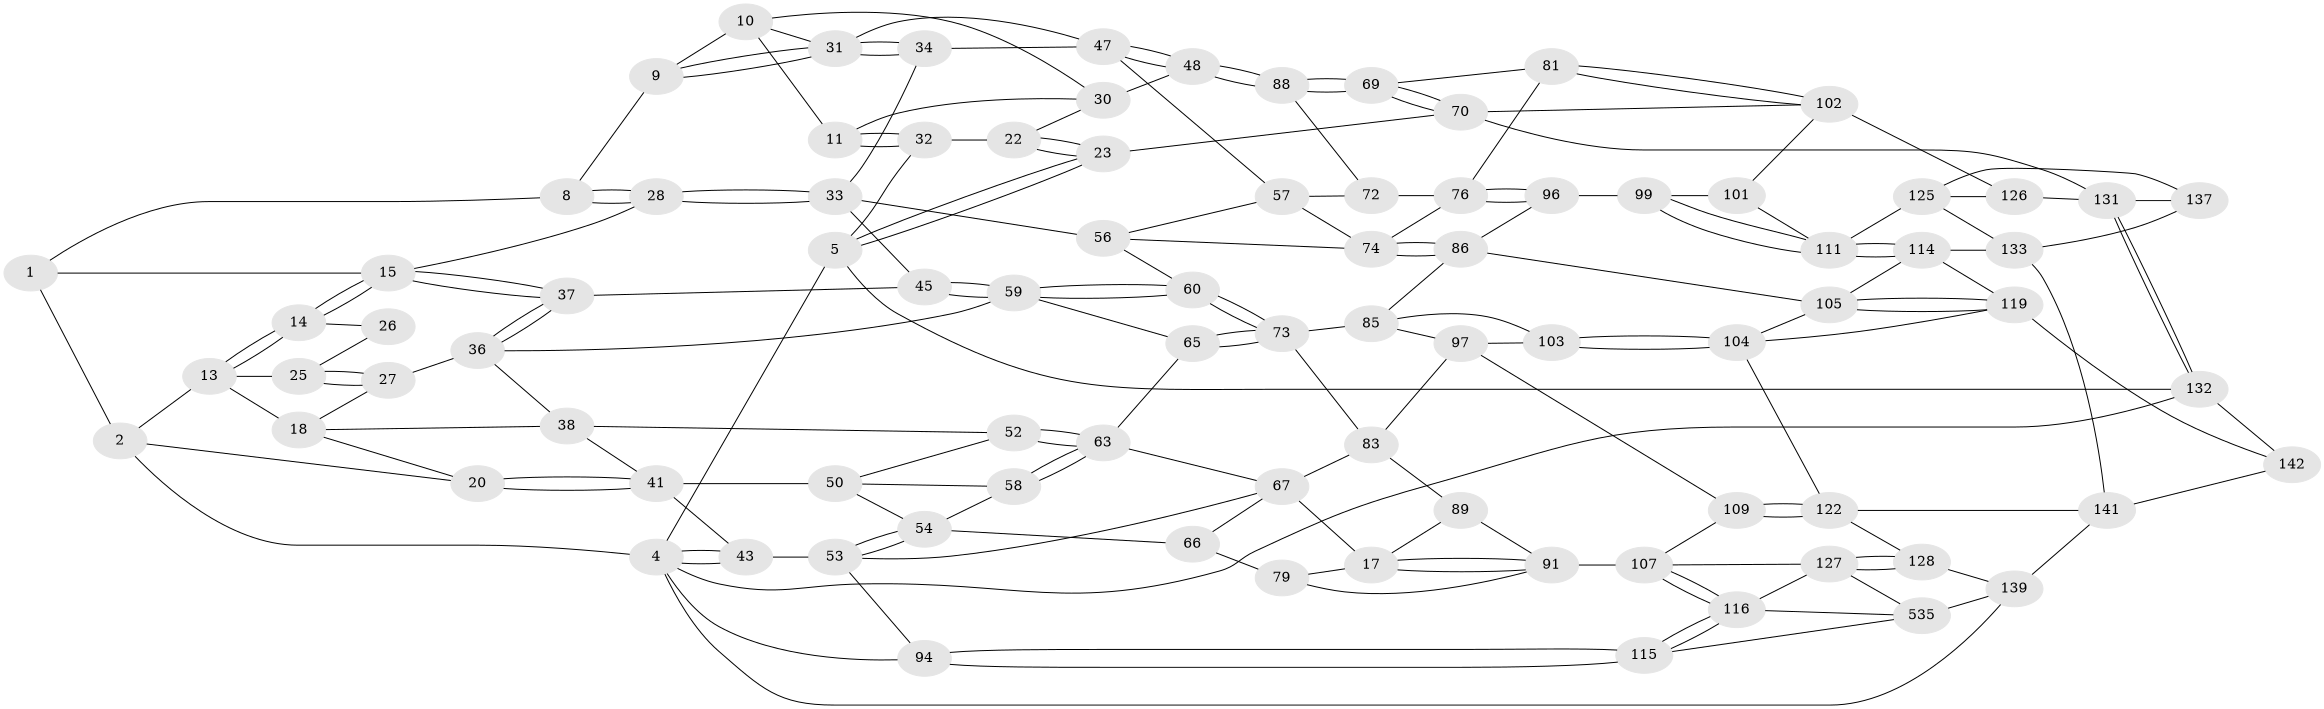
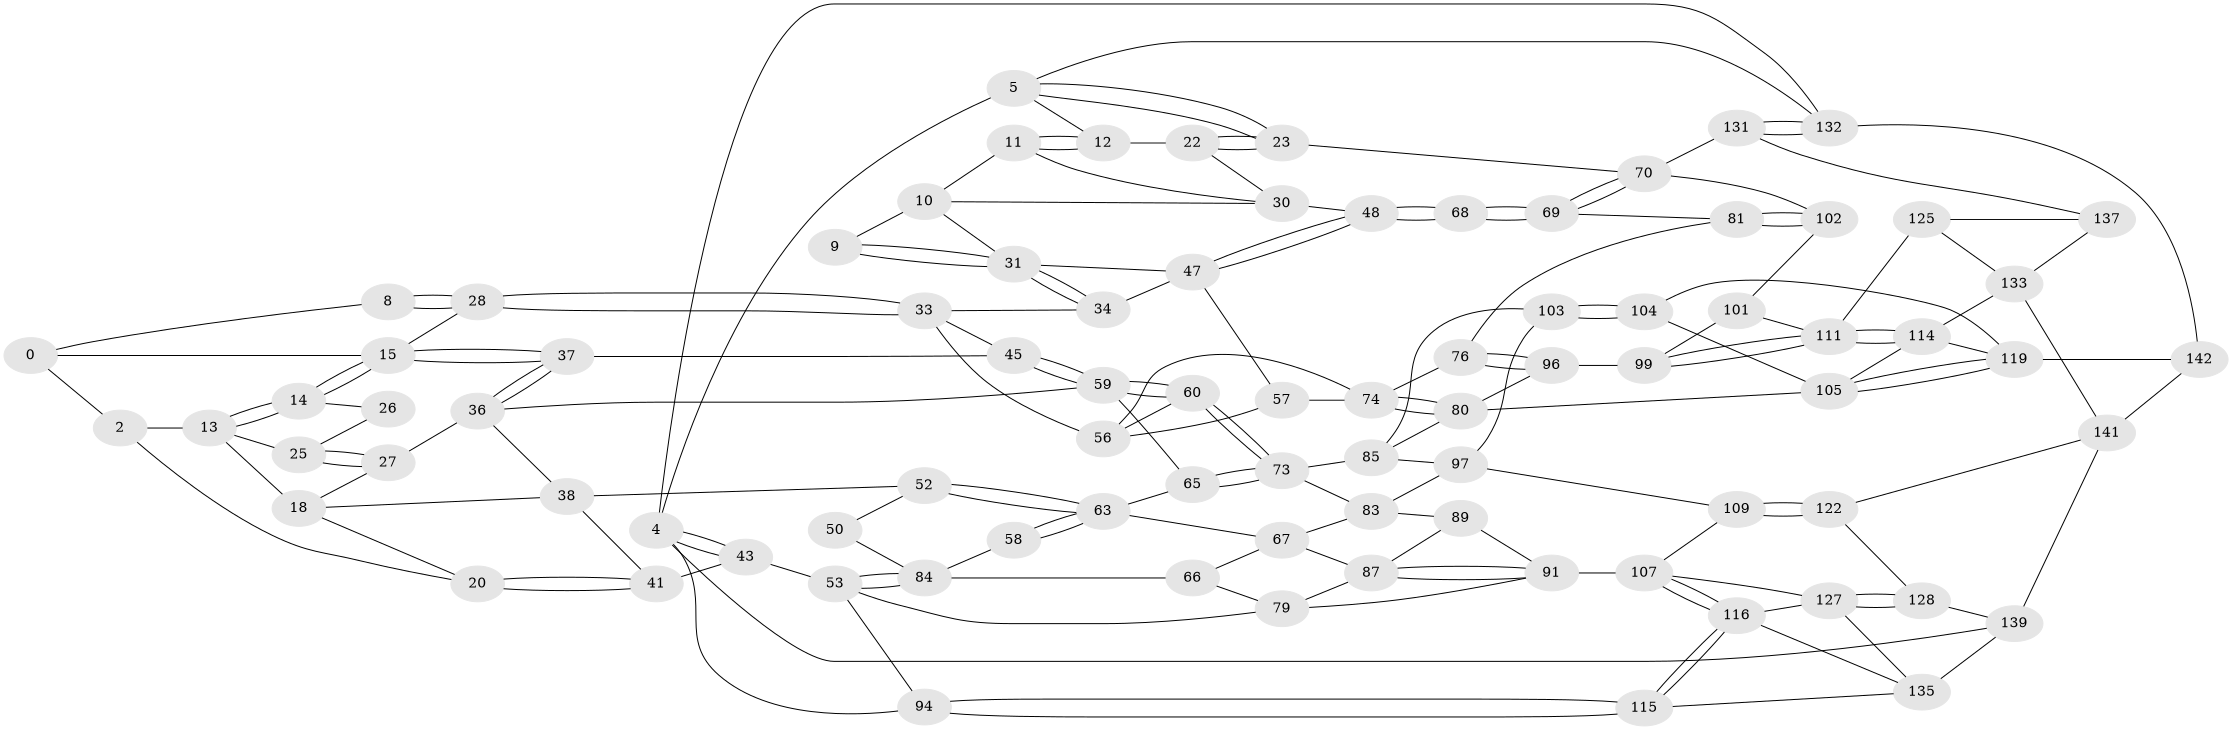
node "88": label "88" -> "68"
edge "9" -- "8": removed
node "32": label "32" -> "12"
node "72": removed
node "126": removed
node "86": label "86" -> "80"
node "1": label "1" -> "0"
edge "104" -- "122": removed
edge "41" -- "50": removed
edge "50" -- "58": removed
node "54": label "54" -> "84"
edge "67" -- "53": now "79" -- "53"
edge "2" -- "4": removed
node "17": label "17" -> "87"
node "535": label "535" -> "135"
